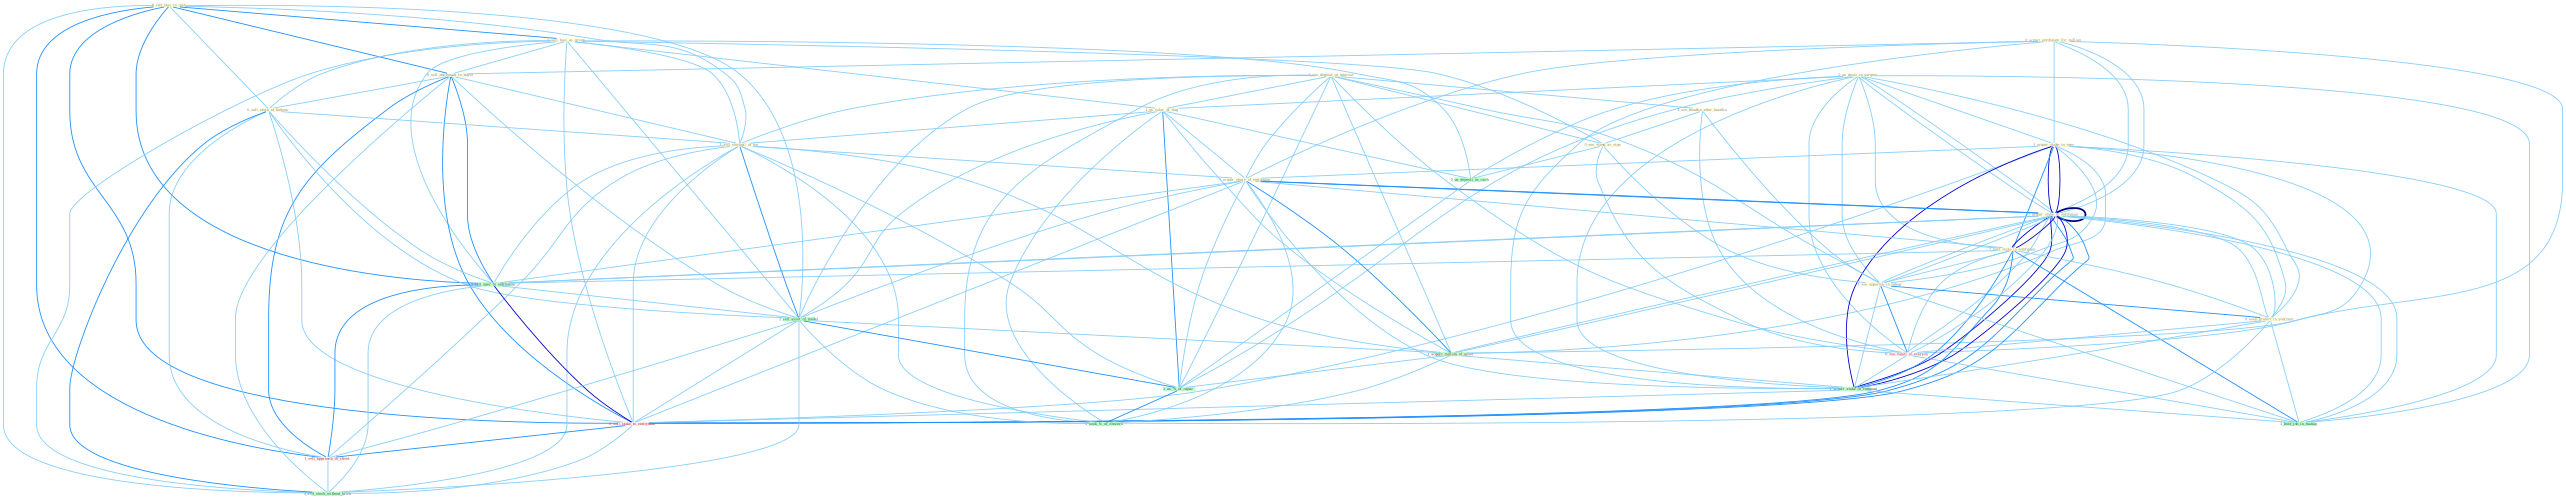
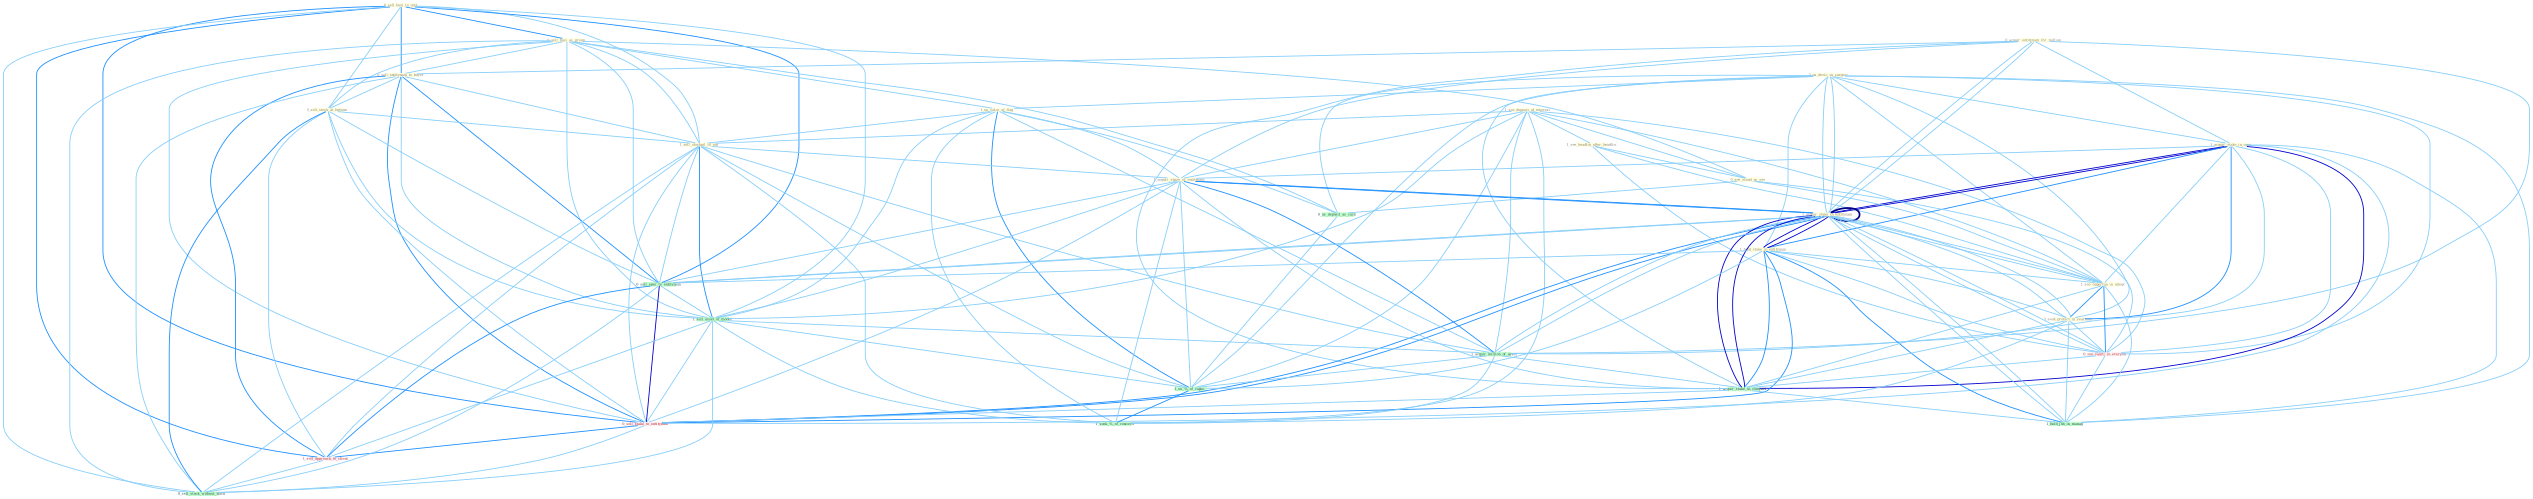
edge "1_see_deposit_of_interest" -- "1_us_color_of_flag": removed
node "0_see_stand_as_sign": label "0_see_stand_as_sign" -> "0_see_stand_as_see"
edge "1_acquir_stake_in_oper" -- "0_seek_protect_in_yearnum": color #87cefa -> #1e90ff
edge "1_acquir_share_of_entitynam" -- "1_hold_stake_in_entitynam": now "1_us_%_of_capac" -- "1_hold_stake_in_entitynam"
edge "1_sell_asset_of_model" -- "1_us_%_of_capac": color #1e90ff -> #87cefa
node "1_acquir_million_of_asset": fontcolor #b22222 -> #2f4f4f
